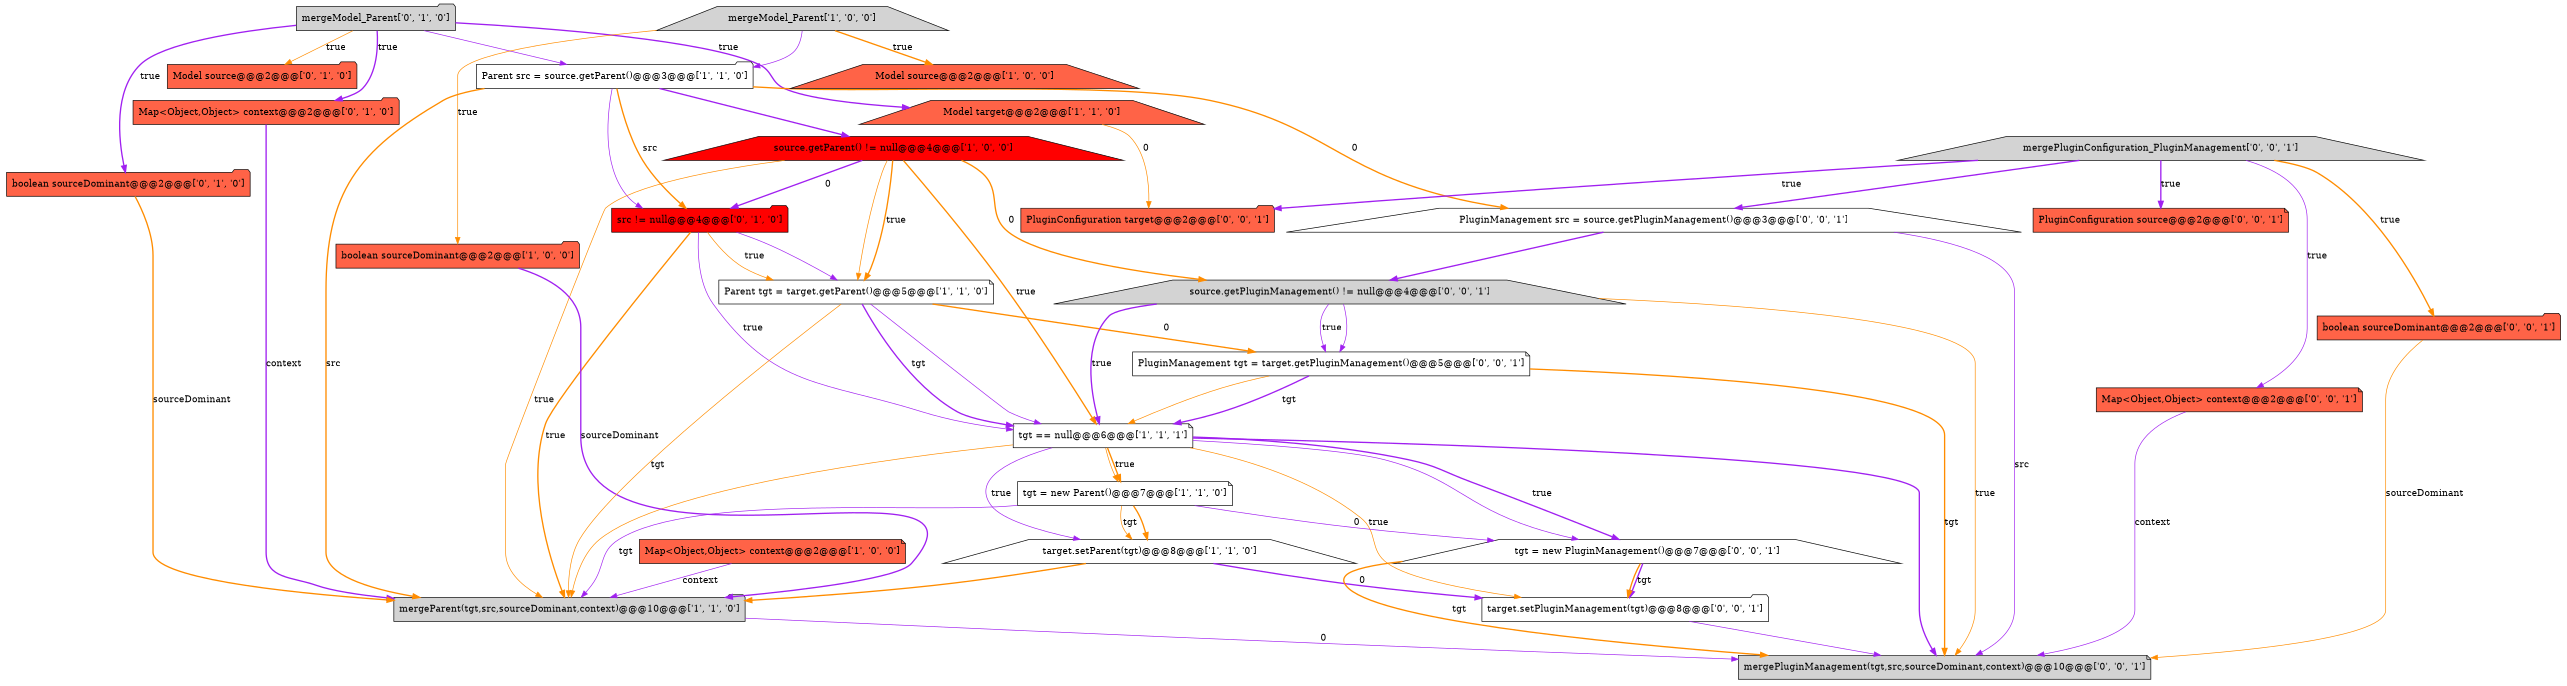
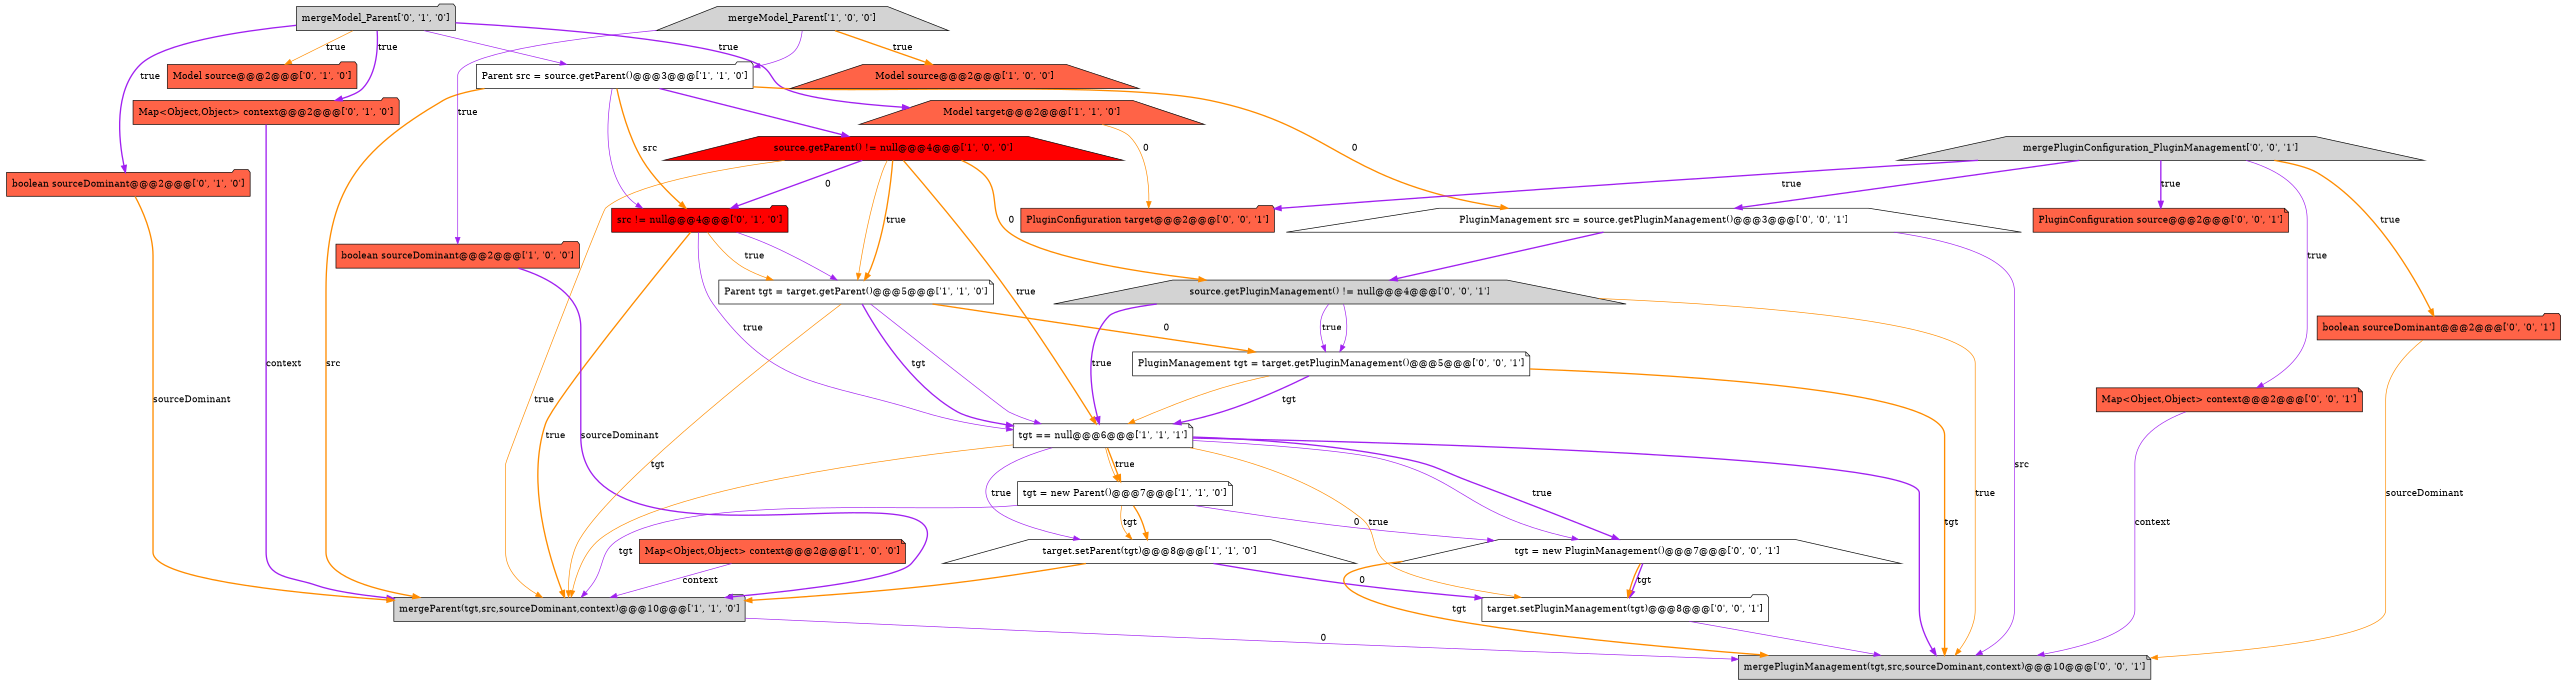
edge "mergeModel_Parent['1', '0', '0']" -> "boolean sourceDominant@@@2@@@['1', '0', '0']": color darkorange -> purple
